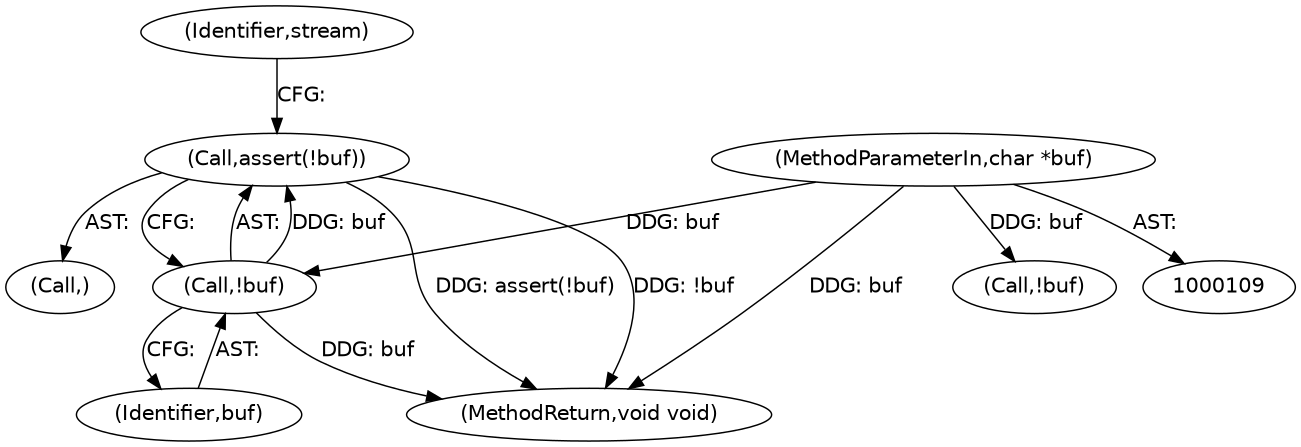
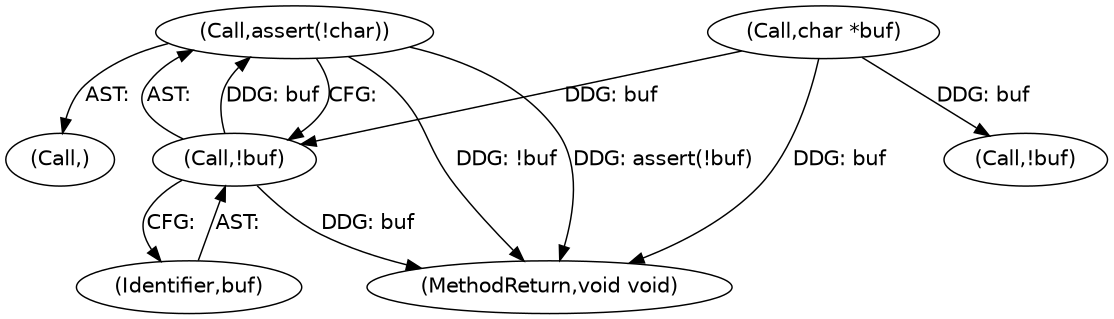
node "(Identifier,stream)": removed
node "(Call,assert(!buf))": label "(Call,assert(!buf))" -> "(Call,assert(!char))"
node "(MethodParameterIn,char *buf)": label "(MethodParameterIn,char *buf)" -> "(Call,char *buf)"
node "1000109": removed
